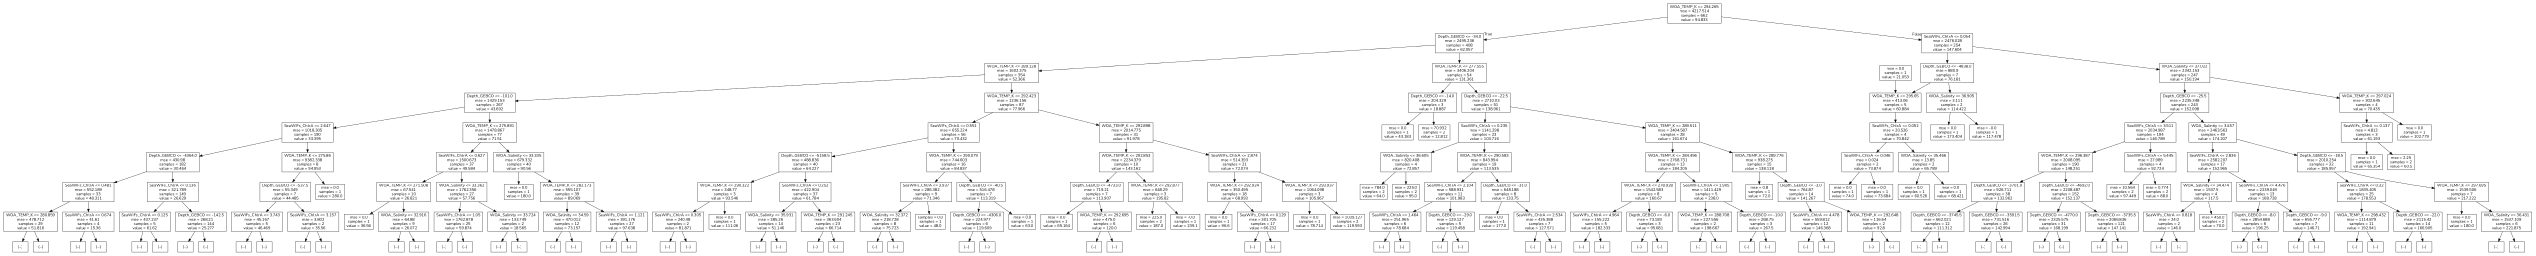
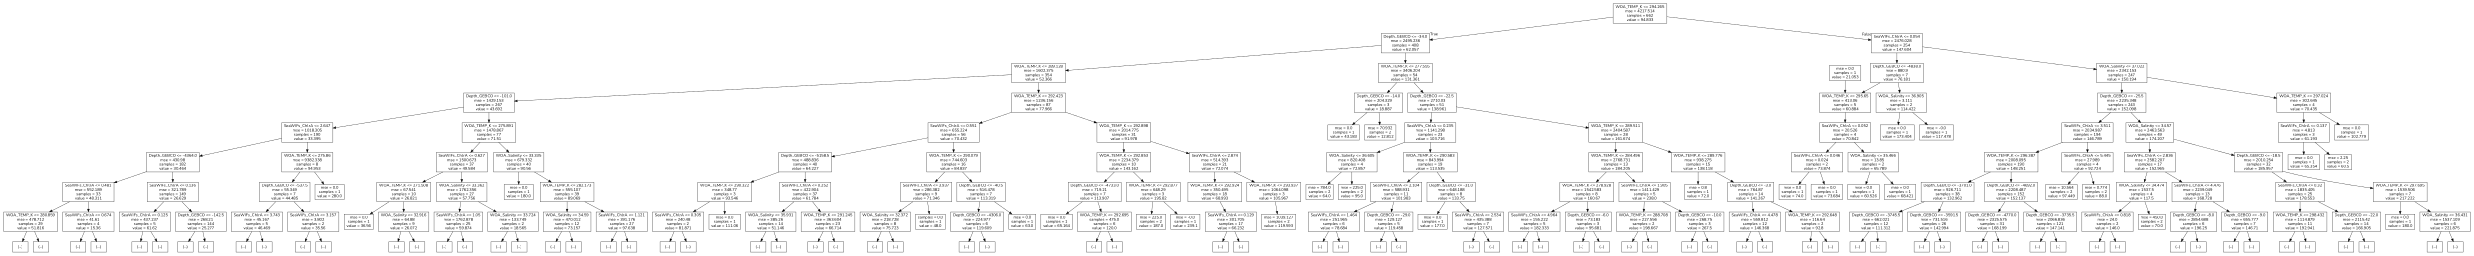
node "WOA_TEMP_K <= 292.695 mse = 475.0 samples = 6 value = 120.0": label "WOA_TEMP_K <= 292.695 mse = 475.0 samples = 6 value = 120.0" -> "WOA_TEMP_K <= 292.695 samples = 475.0 samples = 6 value = 120.0"
node "mse = 0.0 samples = 1 value = 96.6": removed
node "mse = 0.0 samples = 1 value = 78.714": removed
